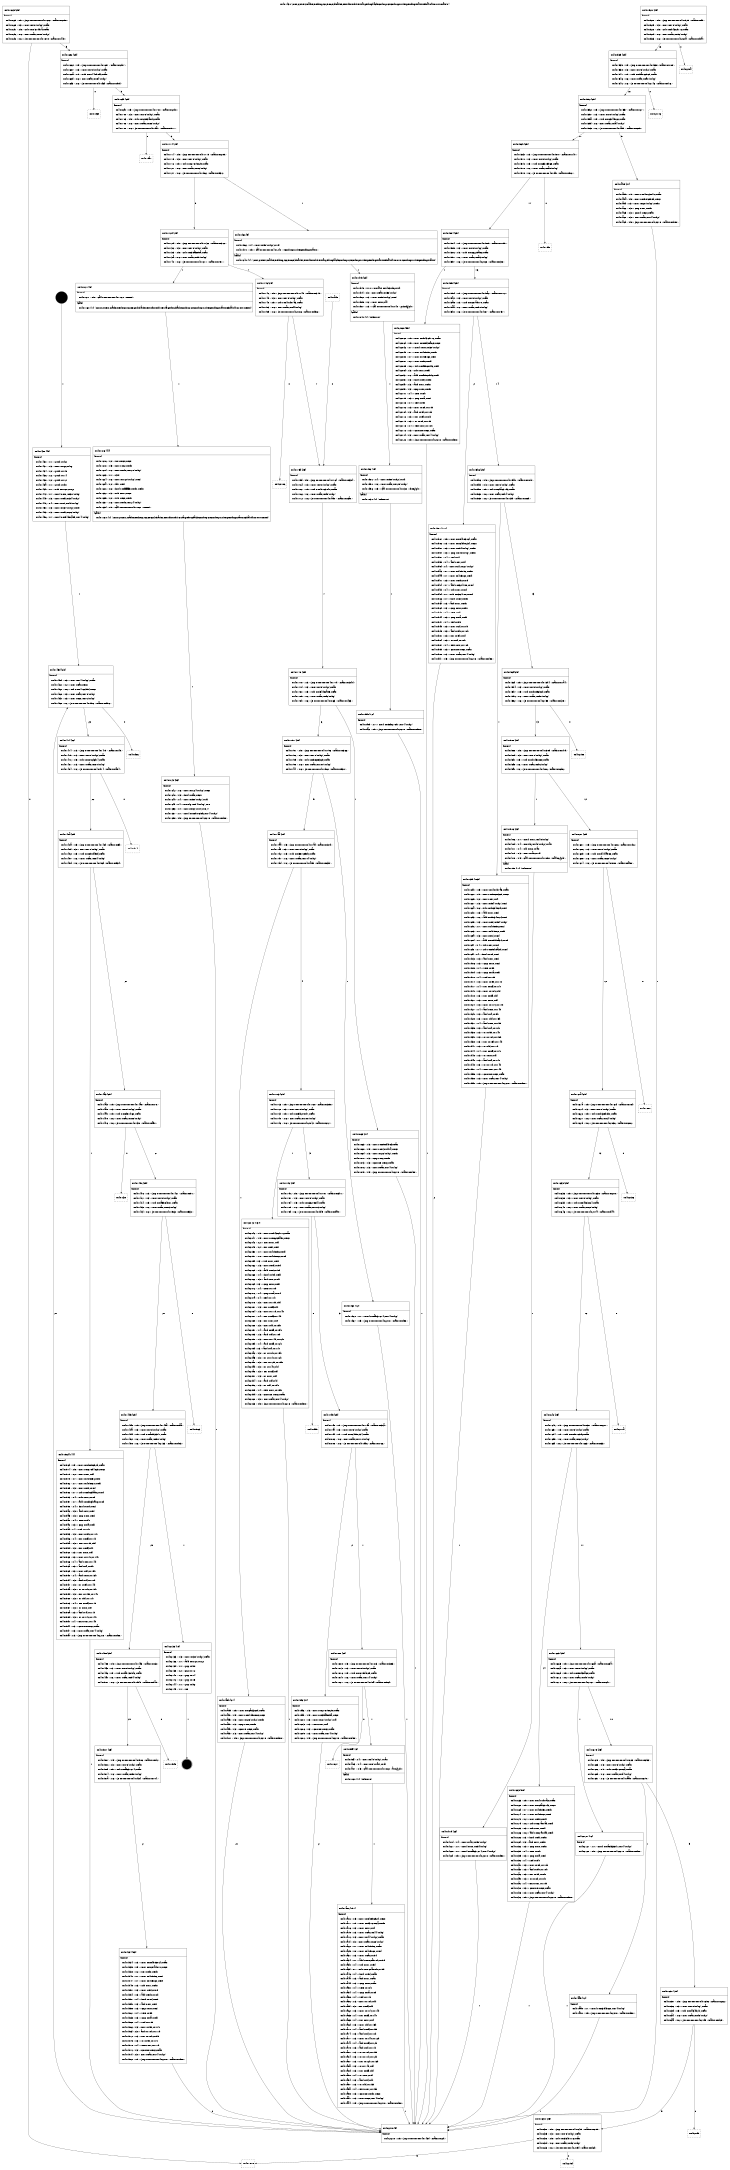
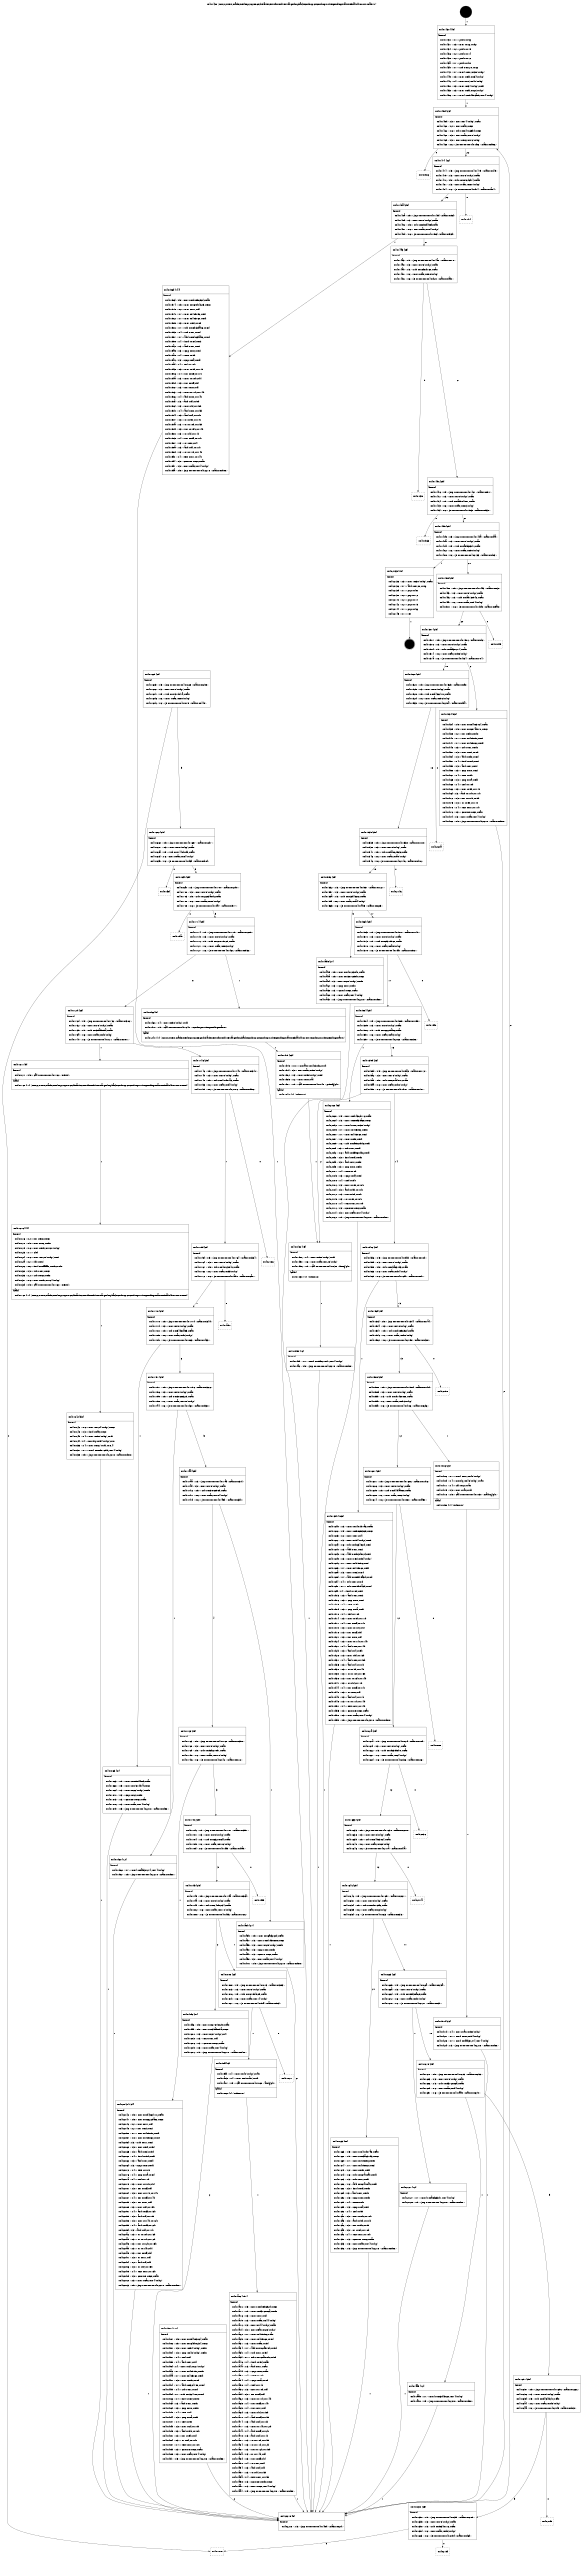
edge "0x401ad0" -> "0x40175f [25]": reversed
edge "0x40159d [25]" -> "0x401b87 [111]": now "0x40159d [25]" -> "0x401d8c [15]"
edge "0x401507 [25]" -> "0x401520 [25]": added, label "18"
